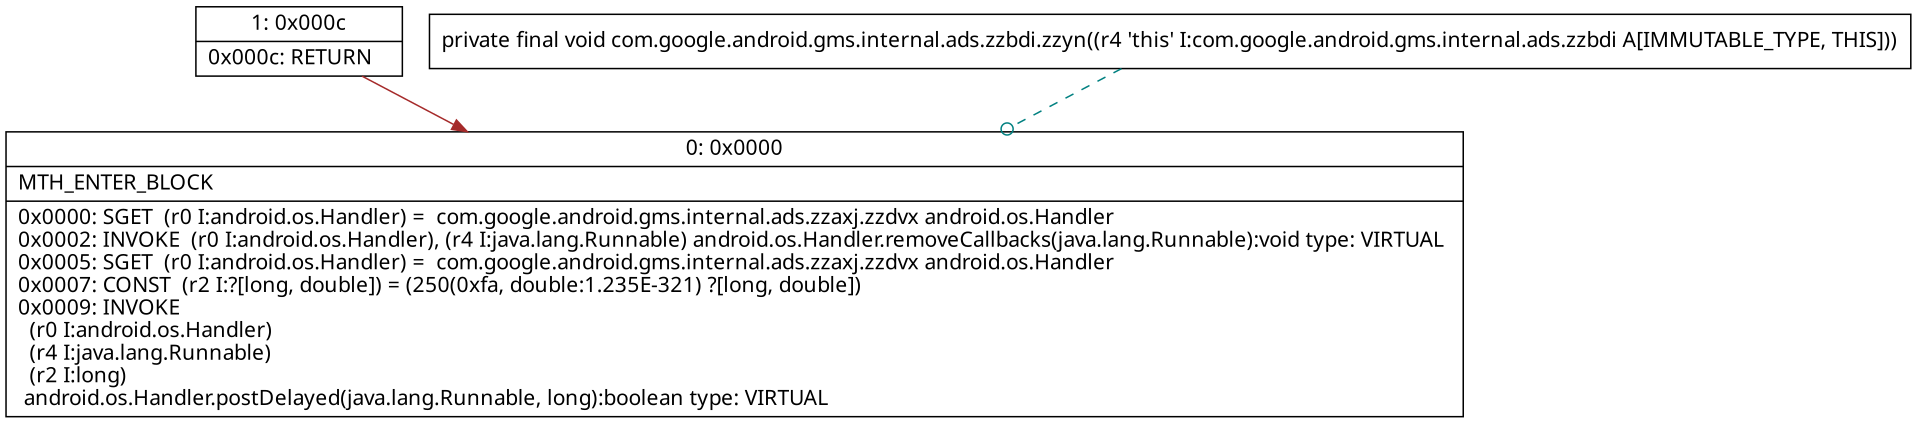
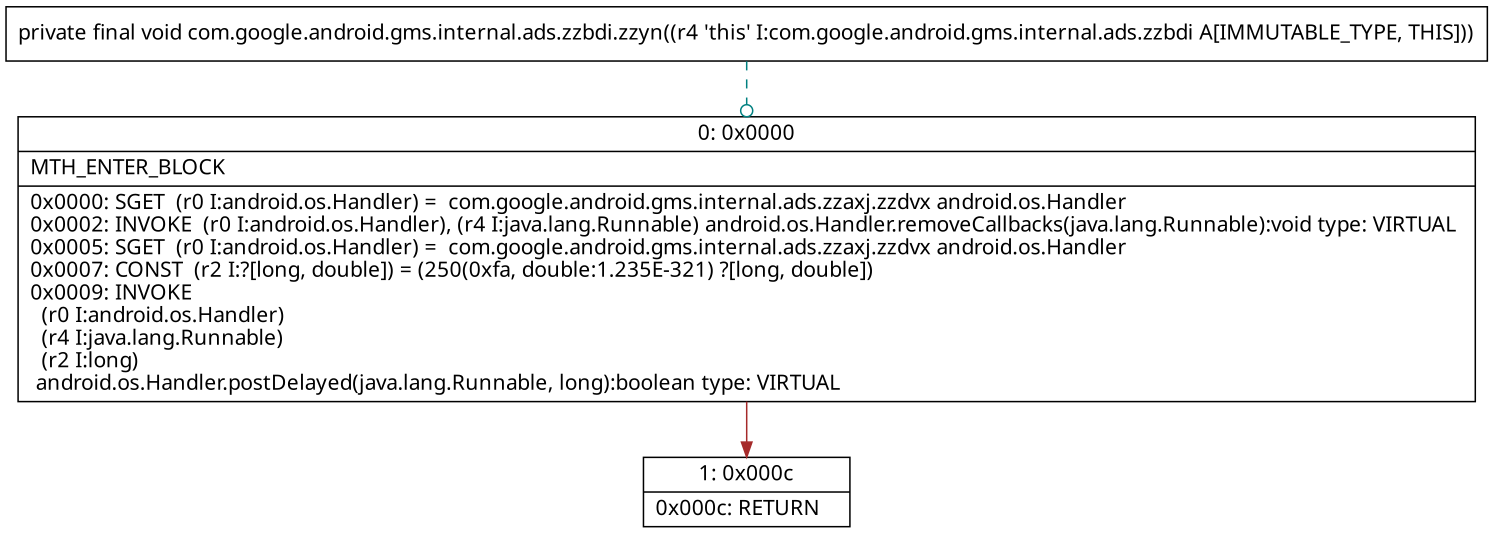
edge "1: 0x000c" -> "0: 0x0000": reversed
